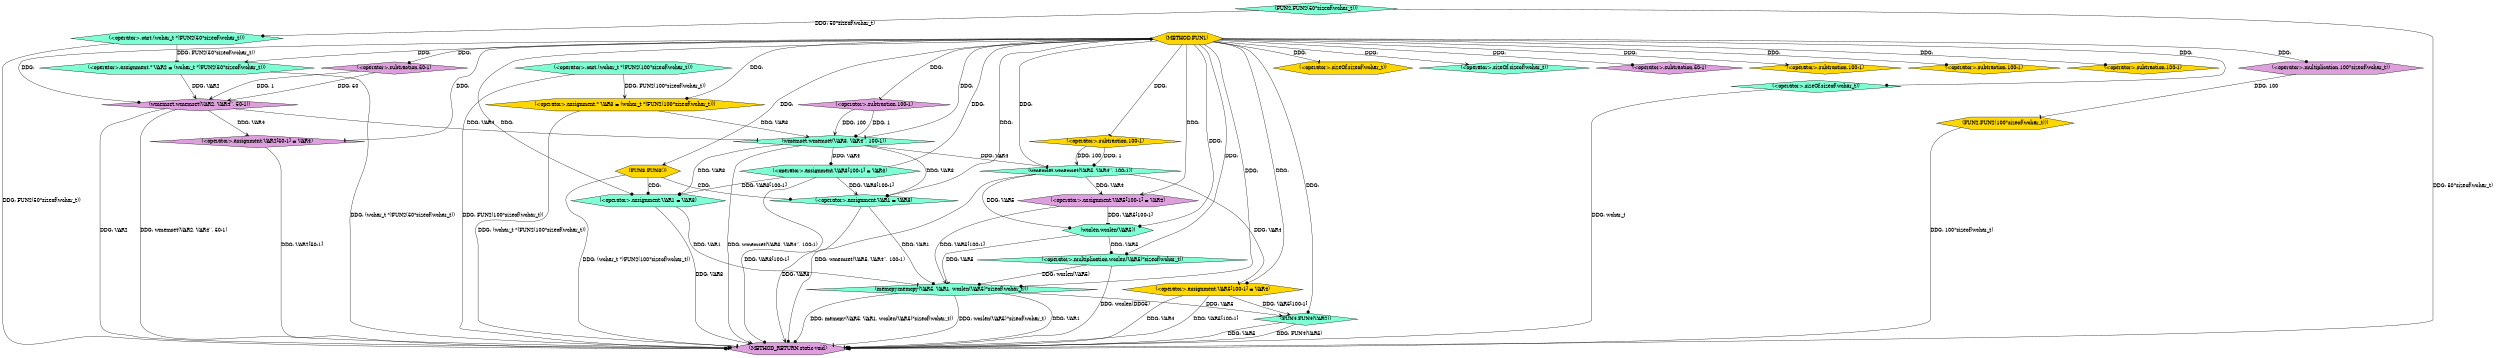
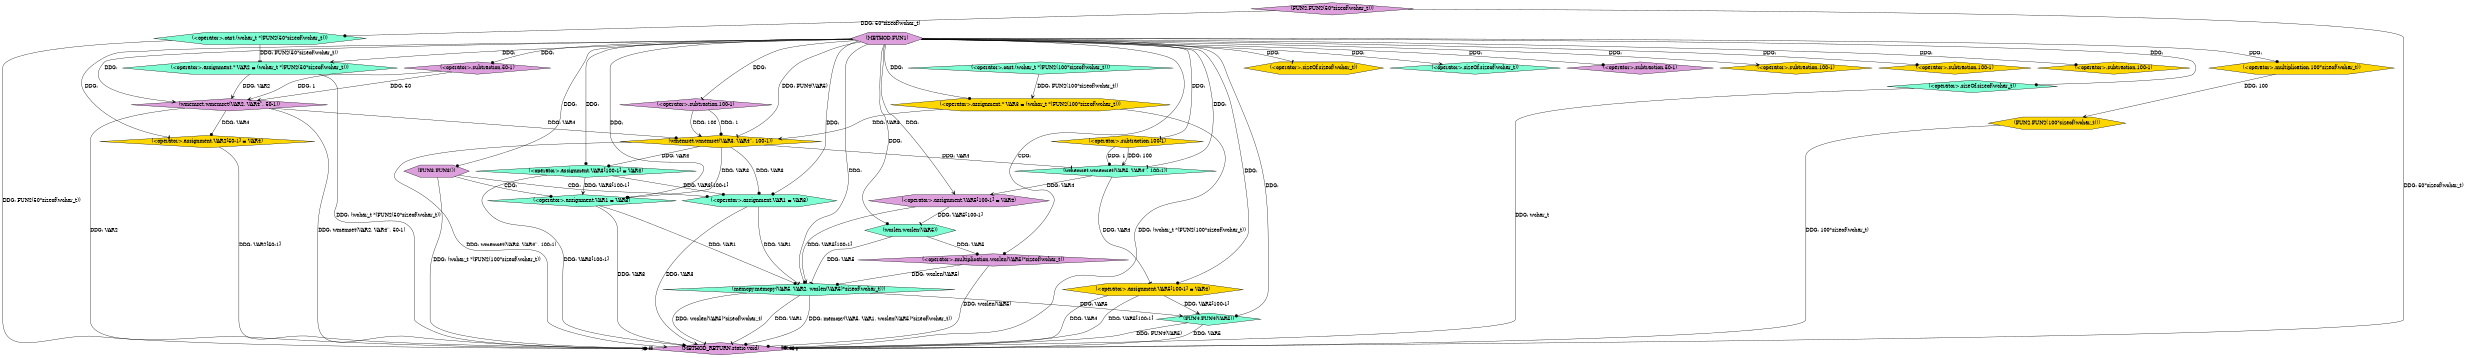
node "(FUN2,FUN2(50*sizeof(wchar_t)))": fillcolor aquamarine -> plum
node "(METHOD,FUN1)": fillcolor gold -> plum
edge "(METHOD,FUN1)" -> "(wmemset,wmemset(VAR2, VAR4'', 50-1))": arrowhead dot -> vee
edge "(<operator>.assignment,VAR3[100-1] = VAR4)" -> "(METHOD,FUN1)": reversed
edge "(METHOD,FUN1)" -> "(FUN3,FUN3())": arrowhead vee -> dot
node "(<operator>.cast,(wchar_t *)FUN2(100*sizeof(wchar_t)))": shape hexagon -> diamond
node "(<operator>.multiplication,100*sizeof(wchar_t))": fillcolor plum -> gold
edge "(METHOD,FUN1)" -> "(wmemset,wmemset(VAR3, VAR4'', 100-1))": label "DDG: " -> "DDG: FUN4(VAR5)"
edge "(<operator>.multiplication,100*sizeof(wchar_t))" -> "(FUN2,FUN2(100*sizeof(wchar_t)))": arrowhead tee -> vee
edge "(wmemset,wmemset(VAR2, VAR4'', 50-1))" -> "(<operator>.assignment,VAR2[50-1] = VAR4)": arrowhead vee -> dot
edge "(wmemset,wmemset(VAR2, VAR4'', 50-1))" -> "(wmemset,wmemset(VAR3, VAR4'', 100-1))": arrowhead tee -> dot
node "(<operator>.assignment,VAR2[50-1] = VAR4)": fillcolor plum -> gold
node "(wmemset,wmemset(VAR3, VAR4'', 100-1))": fillcolor aquamarine -> gold
edge "(METHOD,FUN1)" -> "(<operator>.multiplication,wcslen(VAR5)*sizeof(wchar_t))": label "DDG: " -> "CDG: "
node "(FUN3,FUN3())": fillcolor gold -> plum
node "(<operator>.assignment,VAR3[100-1] = VAR4)": shape hexagon -> diamond
edge "(wmemset,wmemset(VAR5, VAR4'', 100-1))" -> "(wcslen,wcslen(VAR5))": removed, label "DDG: VAR5"
edge "(wmemset,wmemset(VAR5, VAR4'', 100-1))" -> "(METHOD_RETURN,static void)": removed, label "DDG: wmemset(VAR5, VAR4'', 100-1)"
node "(<operator>.multiplication,wcslen(VAR5)*sizeof(wchar_t))": fillcolor aquamarine -> plum
node "(memcpy,memcpy(VAR5, VAR1, wcslen(VAR5)*sizeof(wchar_t)))": label "(memcpy,memcpy(VAR5, VAR1, wcslen(VAR5)*sizeof(wchar_t)))" -> "(memcpy,memcpy(VAR5, VAR2, wcslen(VAR5)*sizeof(wchar_t)))"
edge "(<operator>.cast,(wchar_t *)FUN2(100*sizeof(wchar_t)))" -> "(METHOD_RETURN,static void)": removed, label "DDG: FUN2(100*sizeof(wchar_t))"
edge "(<operator>.multiplication,wcslen(VAR5)*sizeof(wchar_t))" -> "(METHOD_RETURN,static void)": label "DDG: wcslen(DDG5)" -> "DDG: wcslen(VAR5)"
node "(FUN4,FUN4(VAR2))": label "(FUN4,FUN4(VAR2))" -> "(FUN4,FUN4(VAR5))"
node "(METHOD_RETURN,static void)": shape hexagon -> diamond
